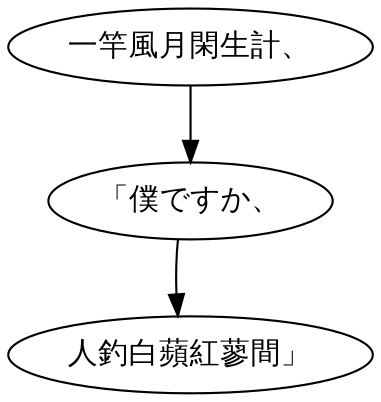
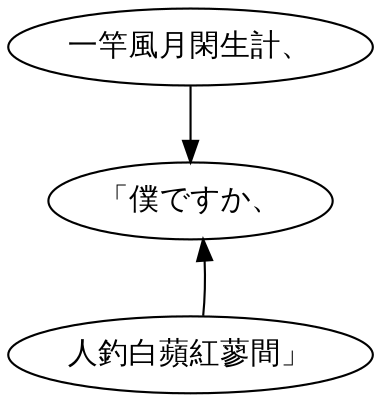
edge "「僕ですか、" -> "人釣白蘋紅蓼間」": reversed
